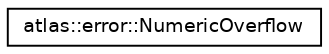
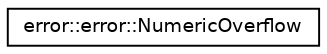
node "atlas::error::NumericOverflow": label "atlas::error::NumericOverflow" -> "error::error::NumericOverflow"
